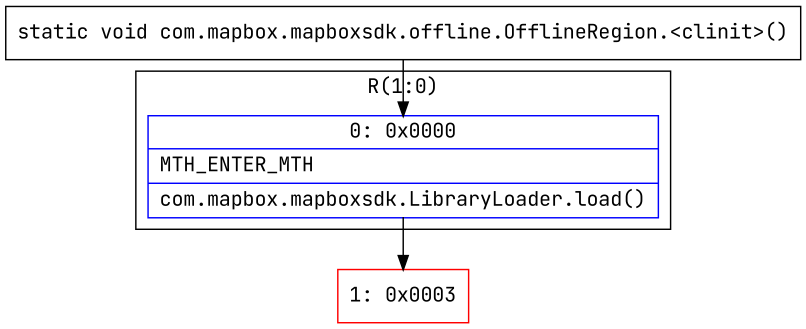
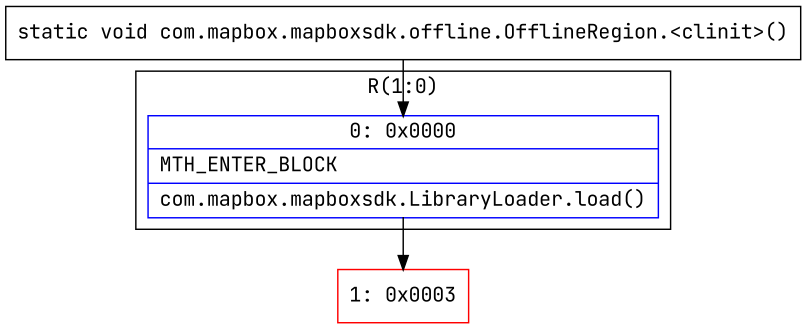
node "0: 0x0000": text "MTH_ENTER_MTH" -> "MTH_ENTER_BLOCK"
